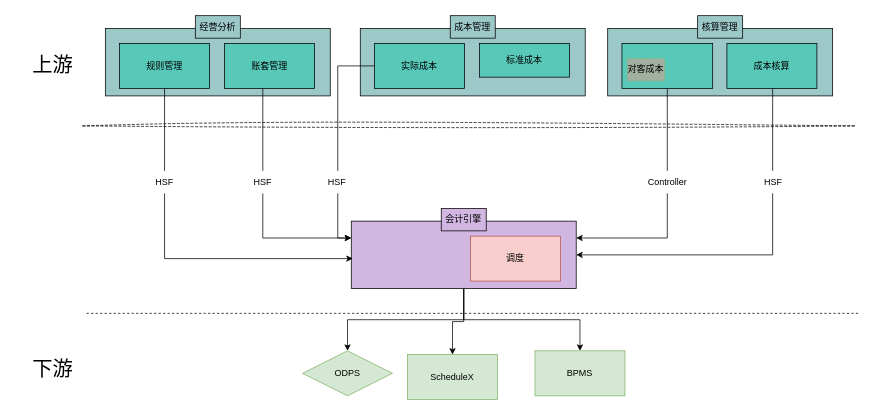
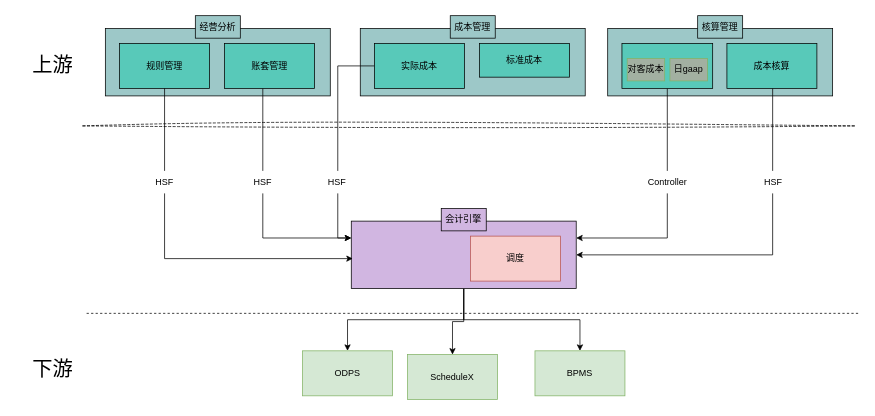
node "对客成本": style dashed -> solid
node "日gaap": added
node "ODPS": shape diamond -> rectangle
